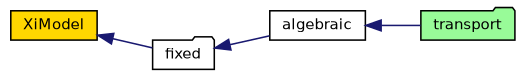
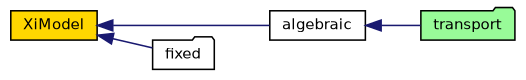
edge "algebraic" -> "fixed": now "algebraic" -> "XiModel"
